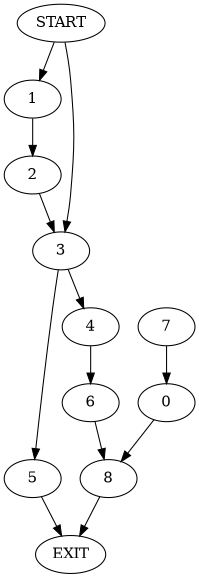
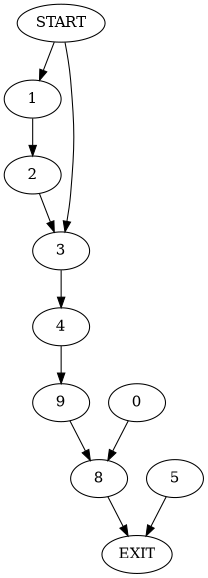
node "7": removed
edge "3" -> "5": removed
node "6": label "6" -> "9"
